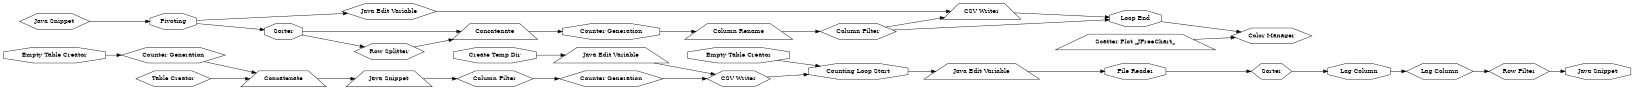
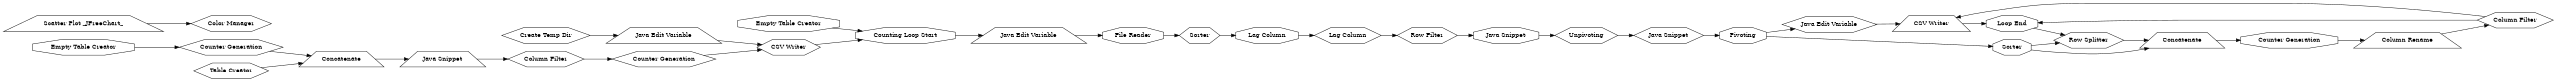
edge "Loop End" -> "Color Manager": now "Loop End" -> "Row Splitter"
node "Unpivoting": added
node "Create Temp Dir": shape octagon -> hexagon
